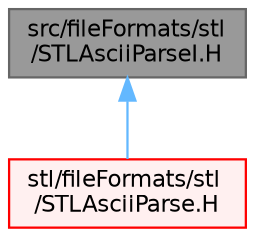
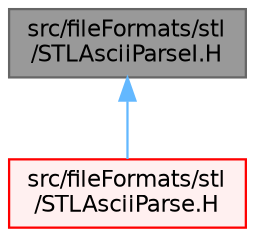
node "stl/fileFormats/stl /STLAsciiParse.H": label "stl/fileFormats/stl /STLAsciiParse.H" -> "src/fileFormats/stl /STLAsciiParse.H"
